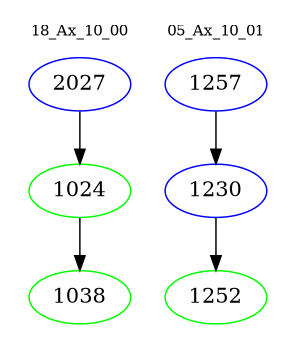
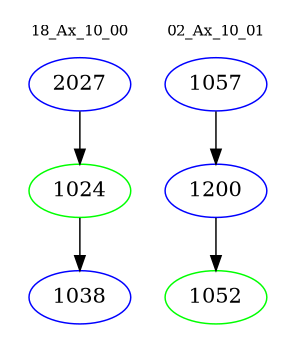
cluster "05_Ax_10_01": label "05_Ax_10_01" -> "02_Ax_10_01"
node "1257": label "1257" -> "1057"
node "1230": label "1230" -> "1200"
node "1038": color green -> blue
node "1252": label "1252" -> "1052"
